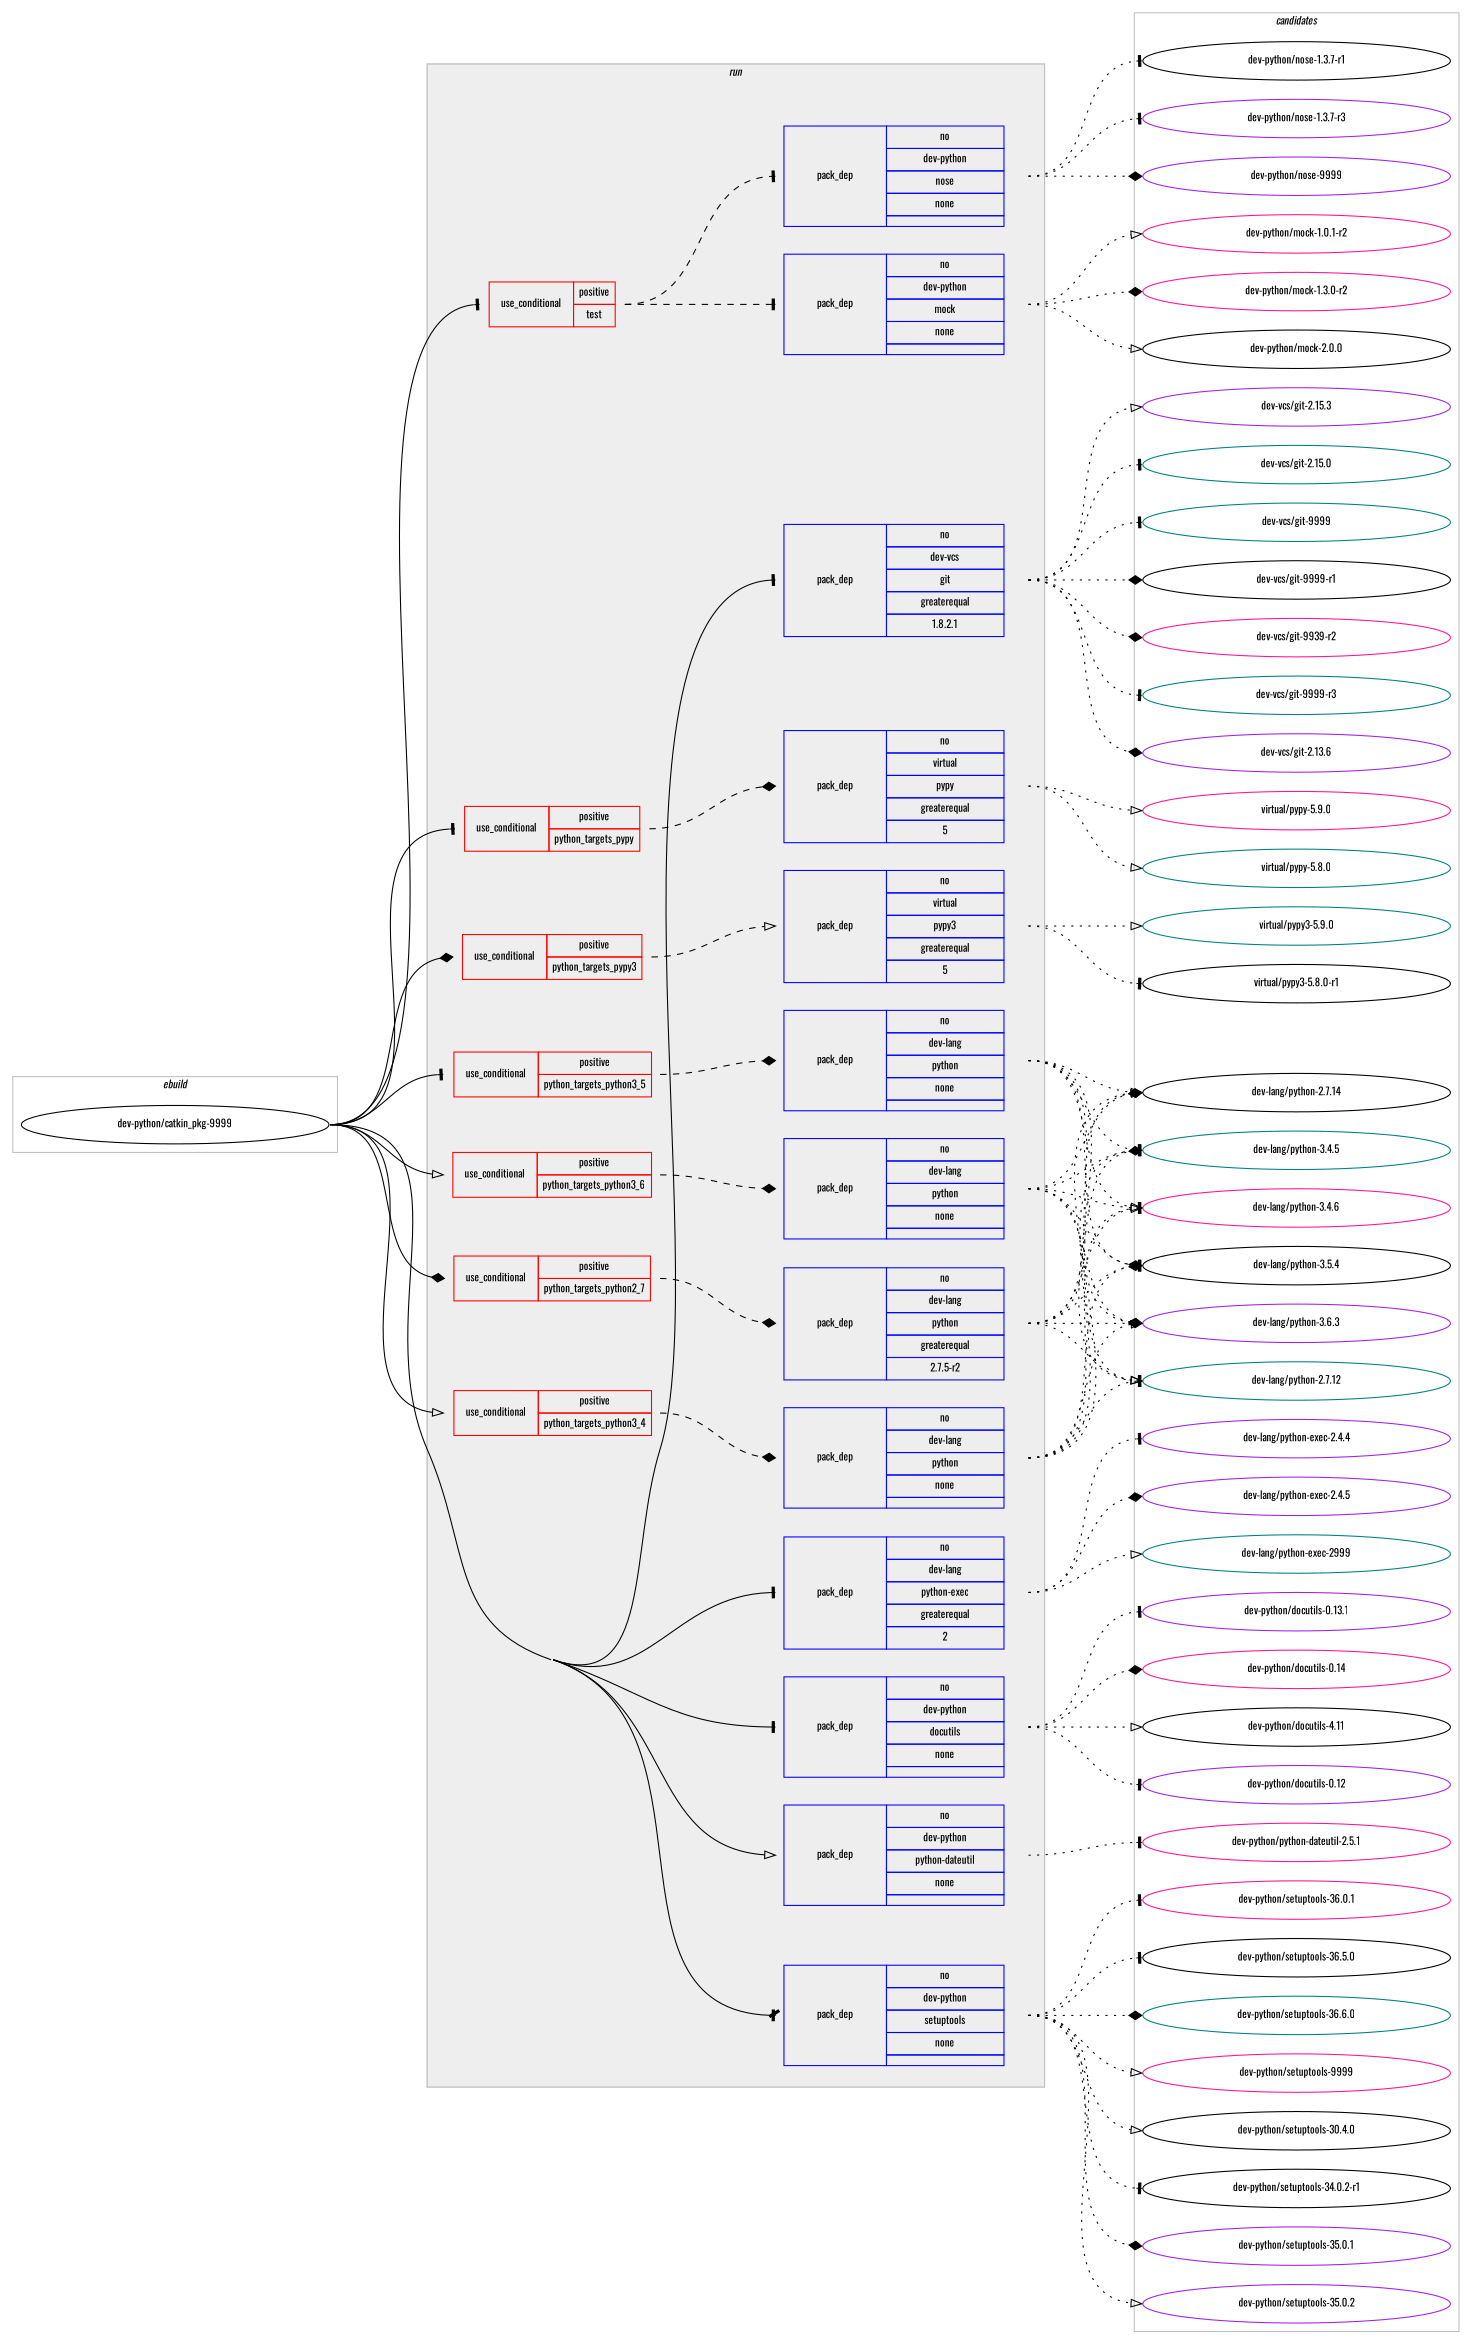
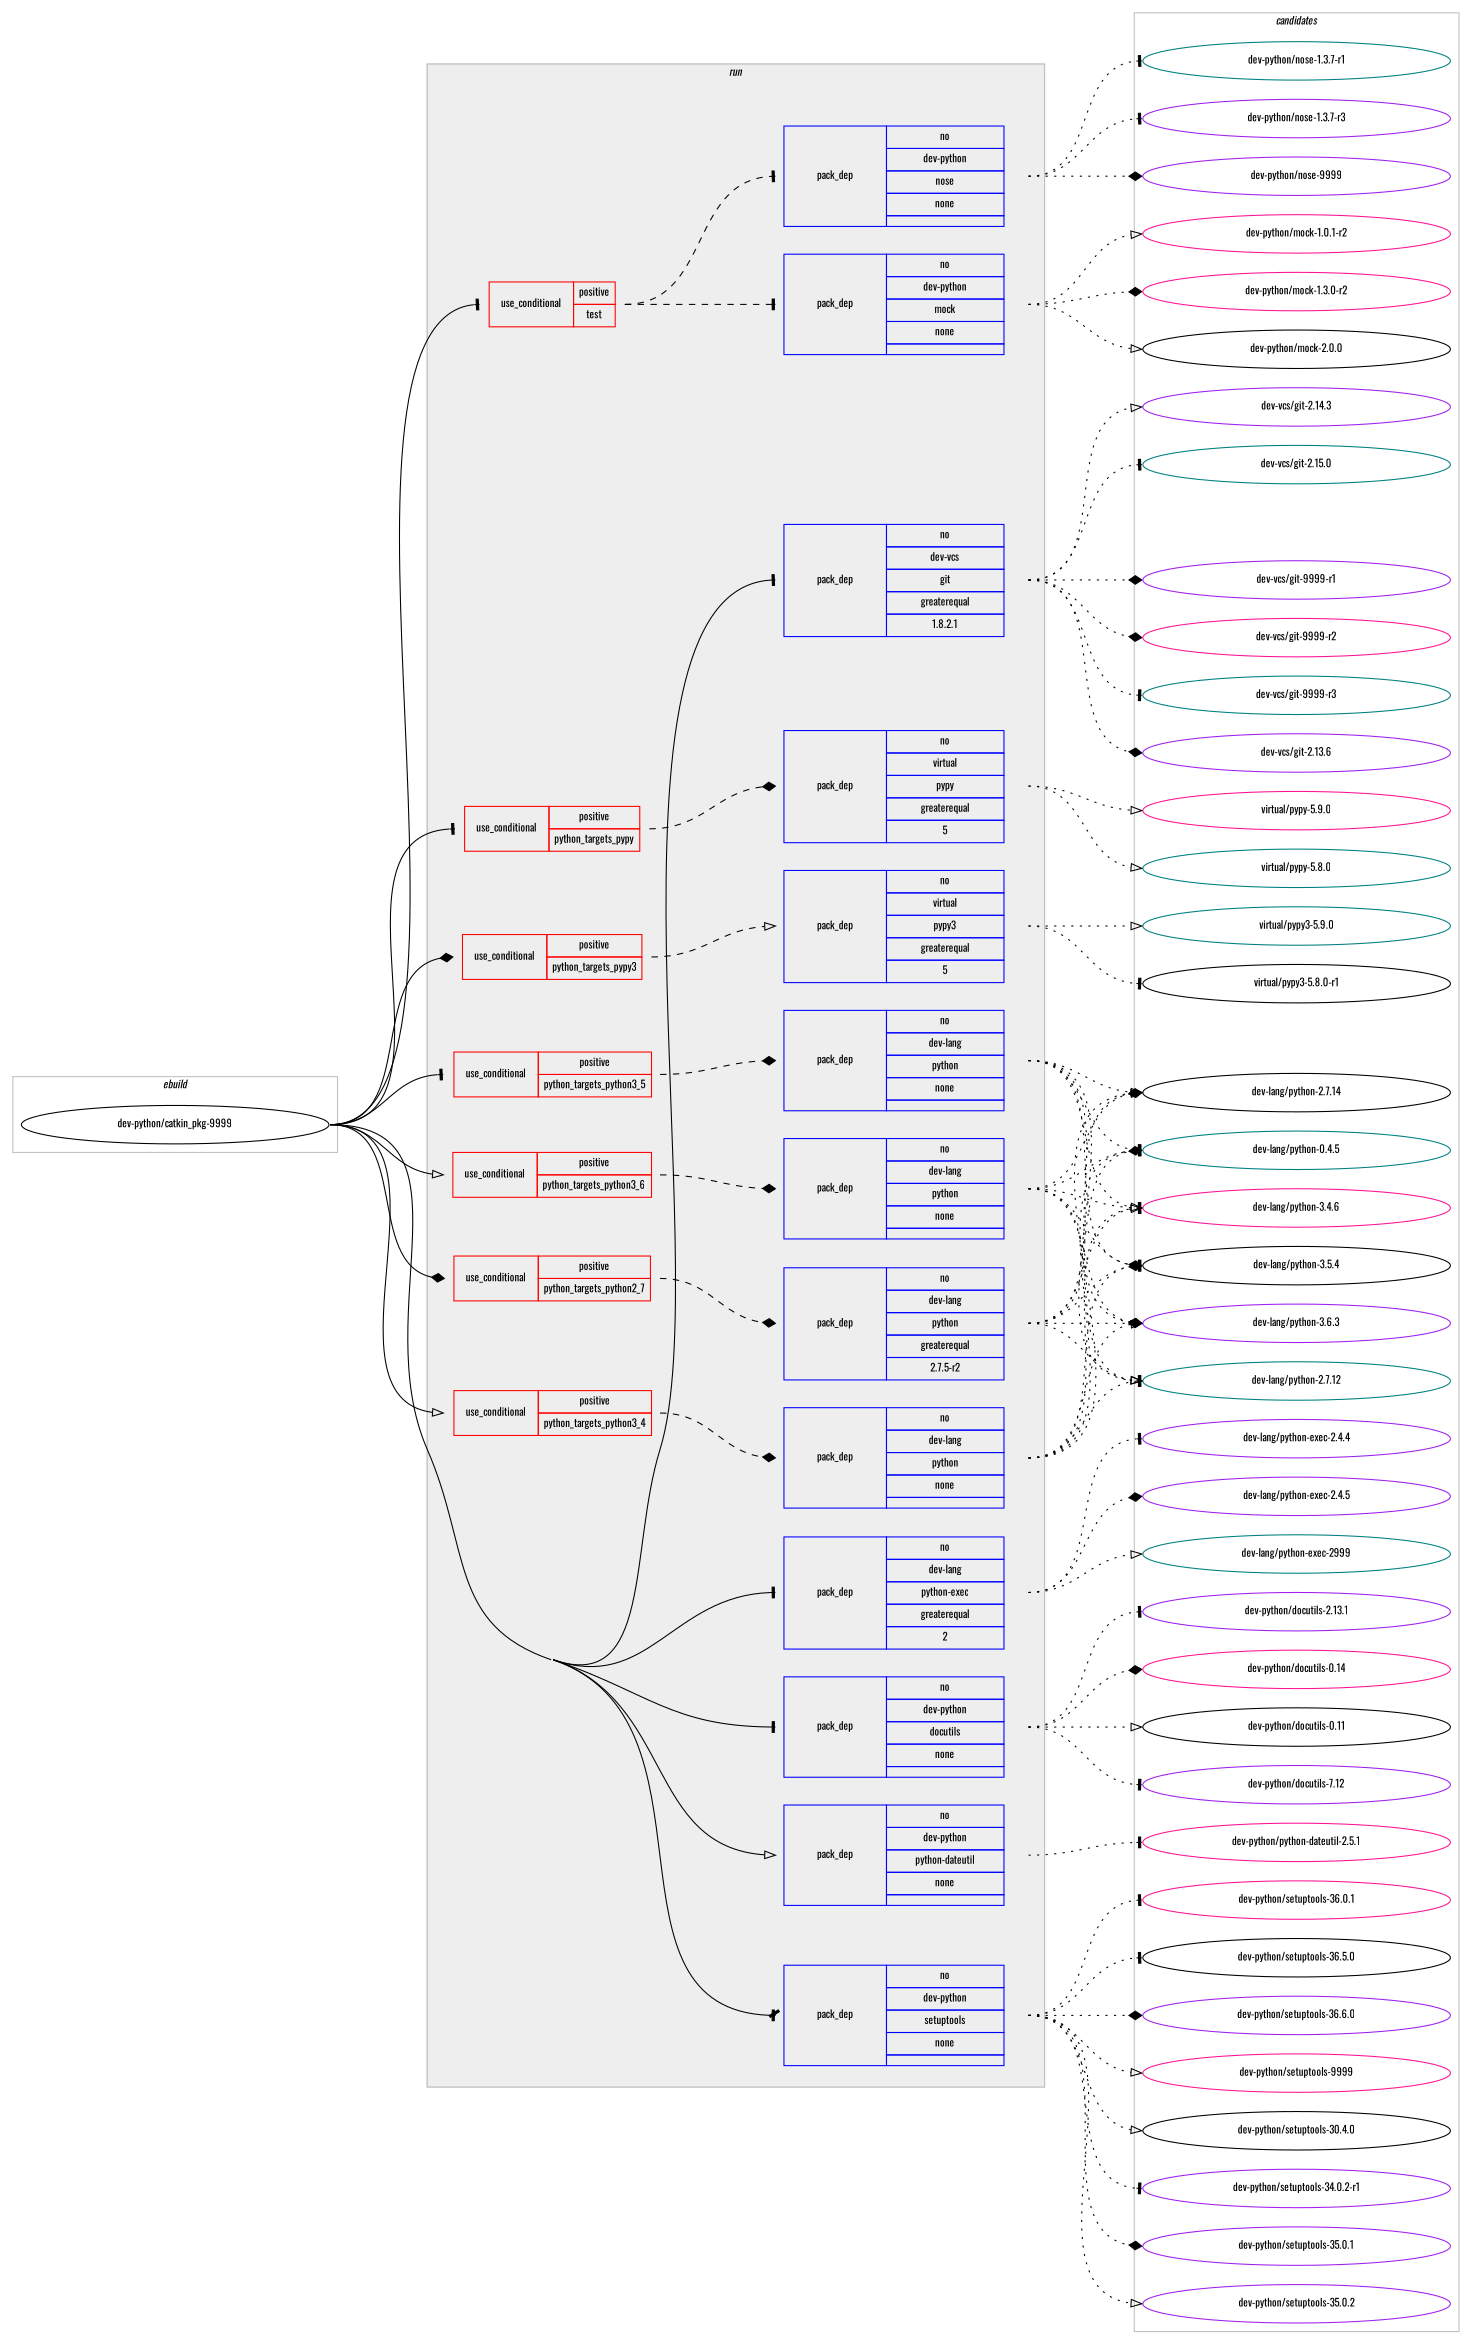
node "dev-python/nose-1.3.7-r1": color black -> teal
node "dev-vcs/git-2.15.3": label "dev-vcs/git-2.15.3" -> "dev-vcs/git-2.14.3"
node "dev-vcs/git-9999": removed
node "dev-vcs/git-9999-r1": color black -> purple
node "dev-vcs/git-9939-r2": label "dev-vcs/git-9939-r2" -> "dev-vcs/git-9999-r2"
node "dev-lang/python-3.4.5": label "dev-lang/python-3.4.5" -> "dev-lang/python-0.4.5"
node "dev-python/docutils-0.13.1": label "dev-python/docutils-0.13.1" -> "dev-python/docutils-2.13.1"
node "dev-python/docutils-4.11": label "dev-python/docutils-4.11" -> "dev-python/docutils-0.11"
node "dev-python/docutils-0.12": label "dev-python/docutils-0.12" -> "dev-python/docutils-7.12"
node "dev-python/setuptools-36.6.0": color teal -> purple
node "dev-python/setuptools-34.0.2-r1": color black -> purple
